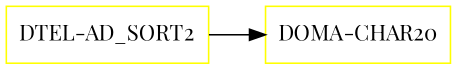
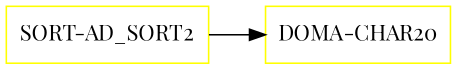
node "DTEL-AD_SORT2": label "DTEL-AD_SORT2" -> "SORT-AD_SORT2"
